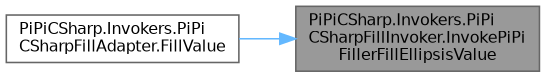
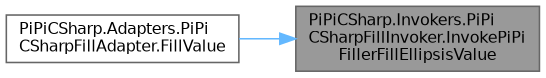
node "PiPiCSharp.Invokers.PiPi CSharpFillAdapter.FillValue": label "PiPiCSharp.Invokers.PiPi CSharpFillAdapter.FillValue" -> "PiPiCSharp.Adapters.PiPi CSharpFillAdapter.FillValue"
